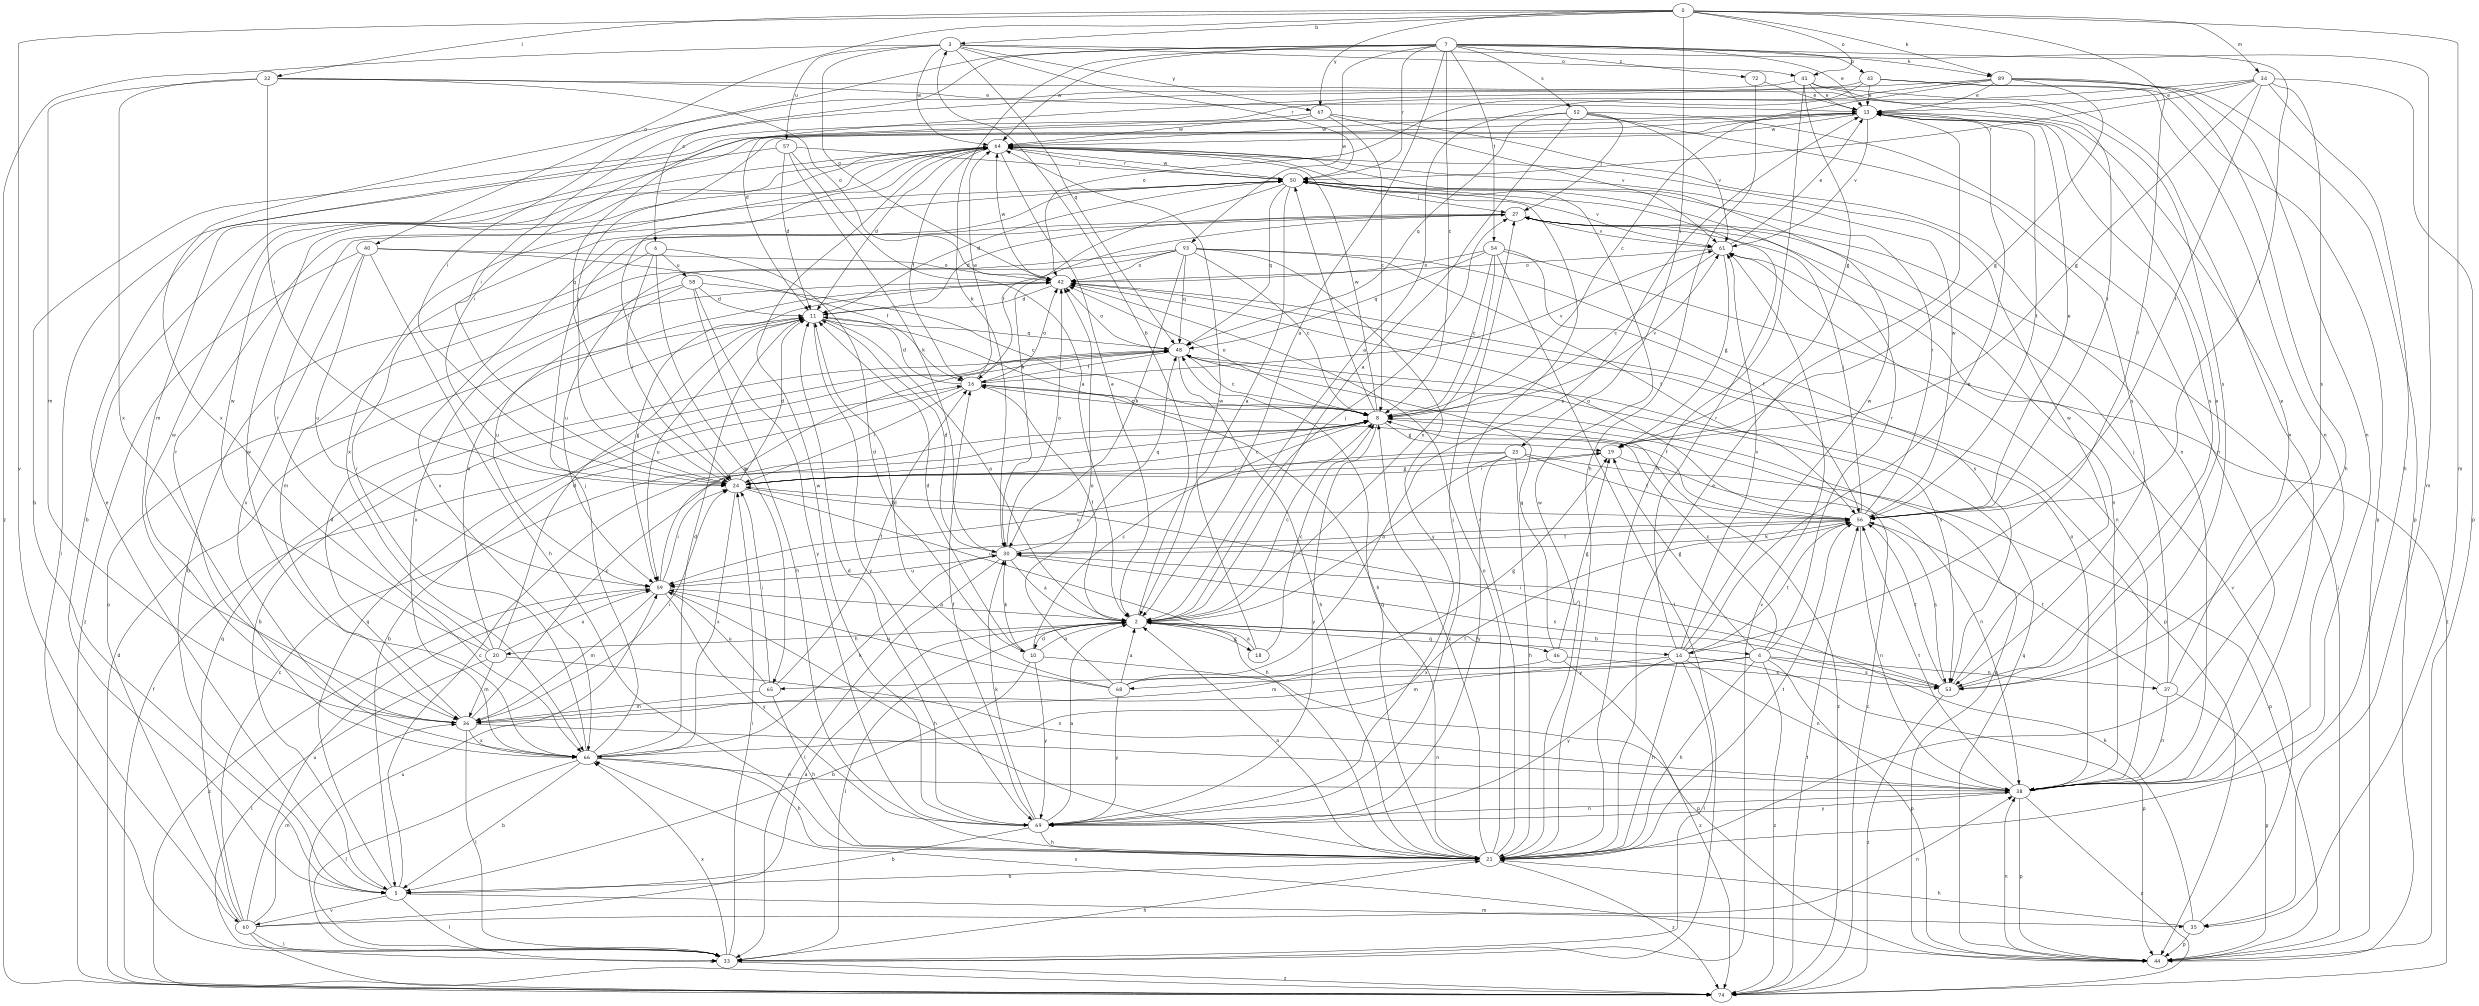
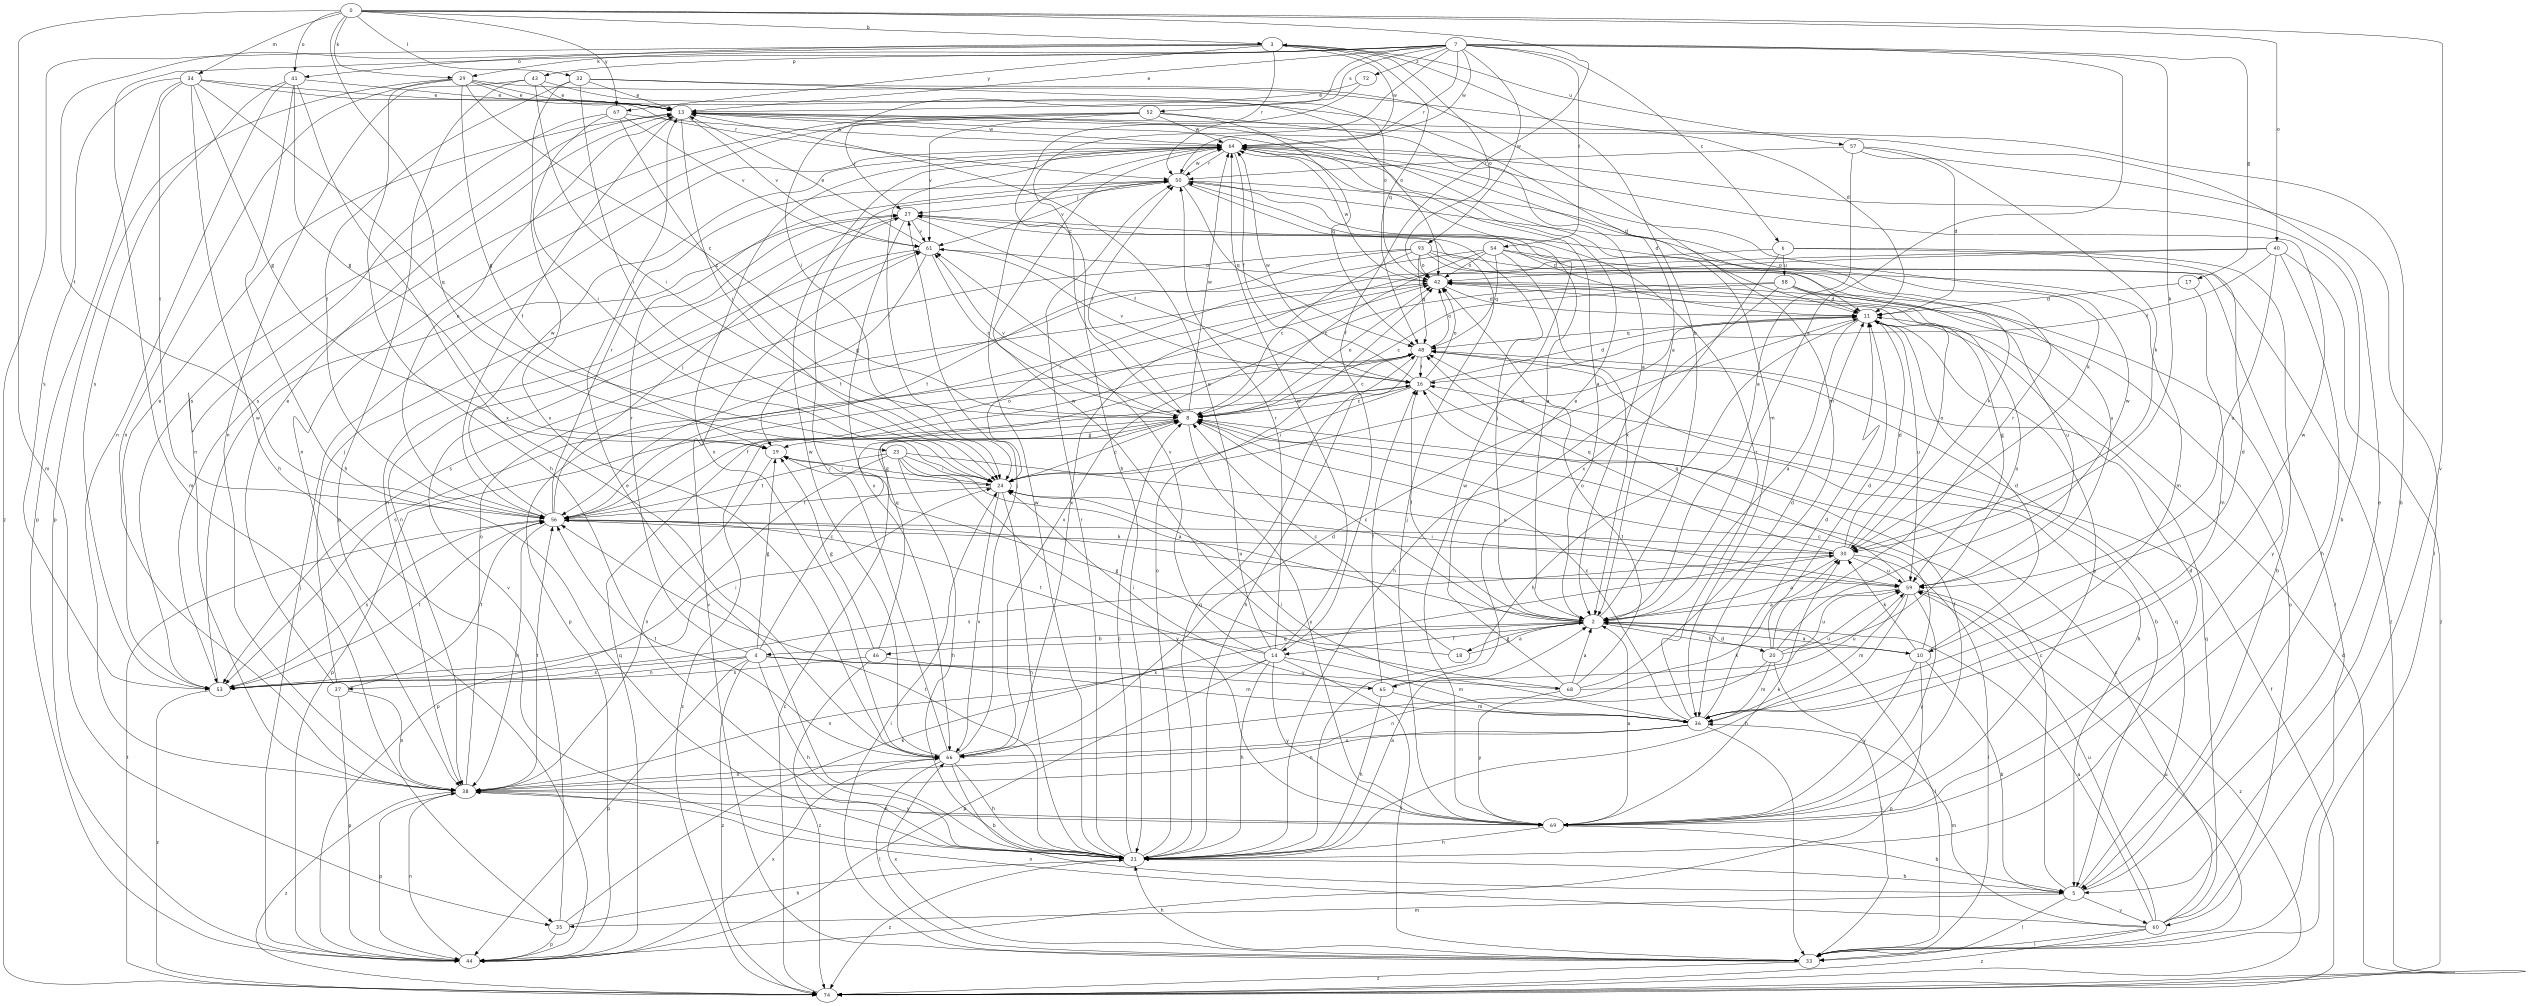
node "89": label "89" -> "29"
node "17": added
edge "93" -> "69": removed, label "y"
